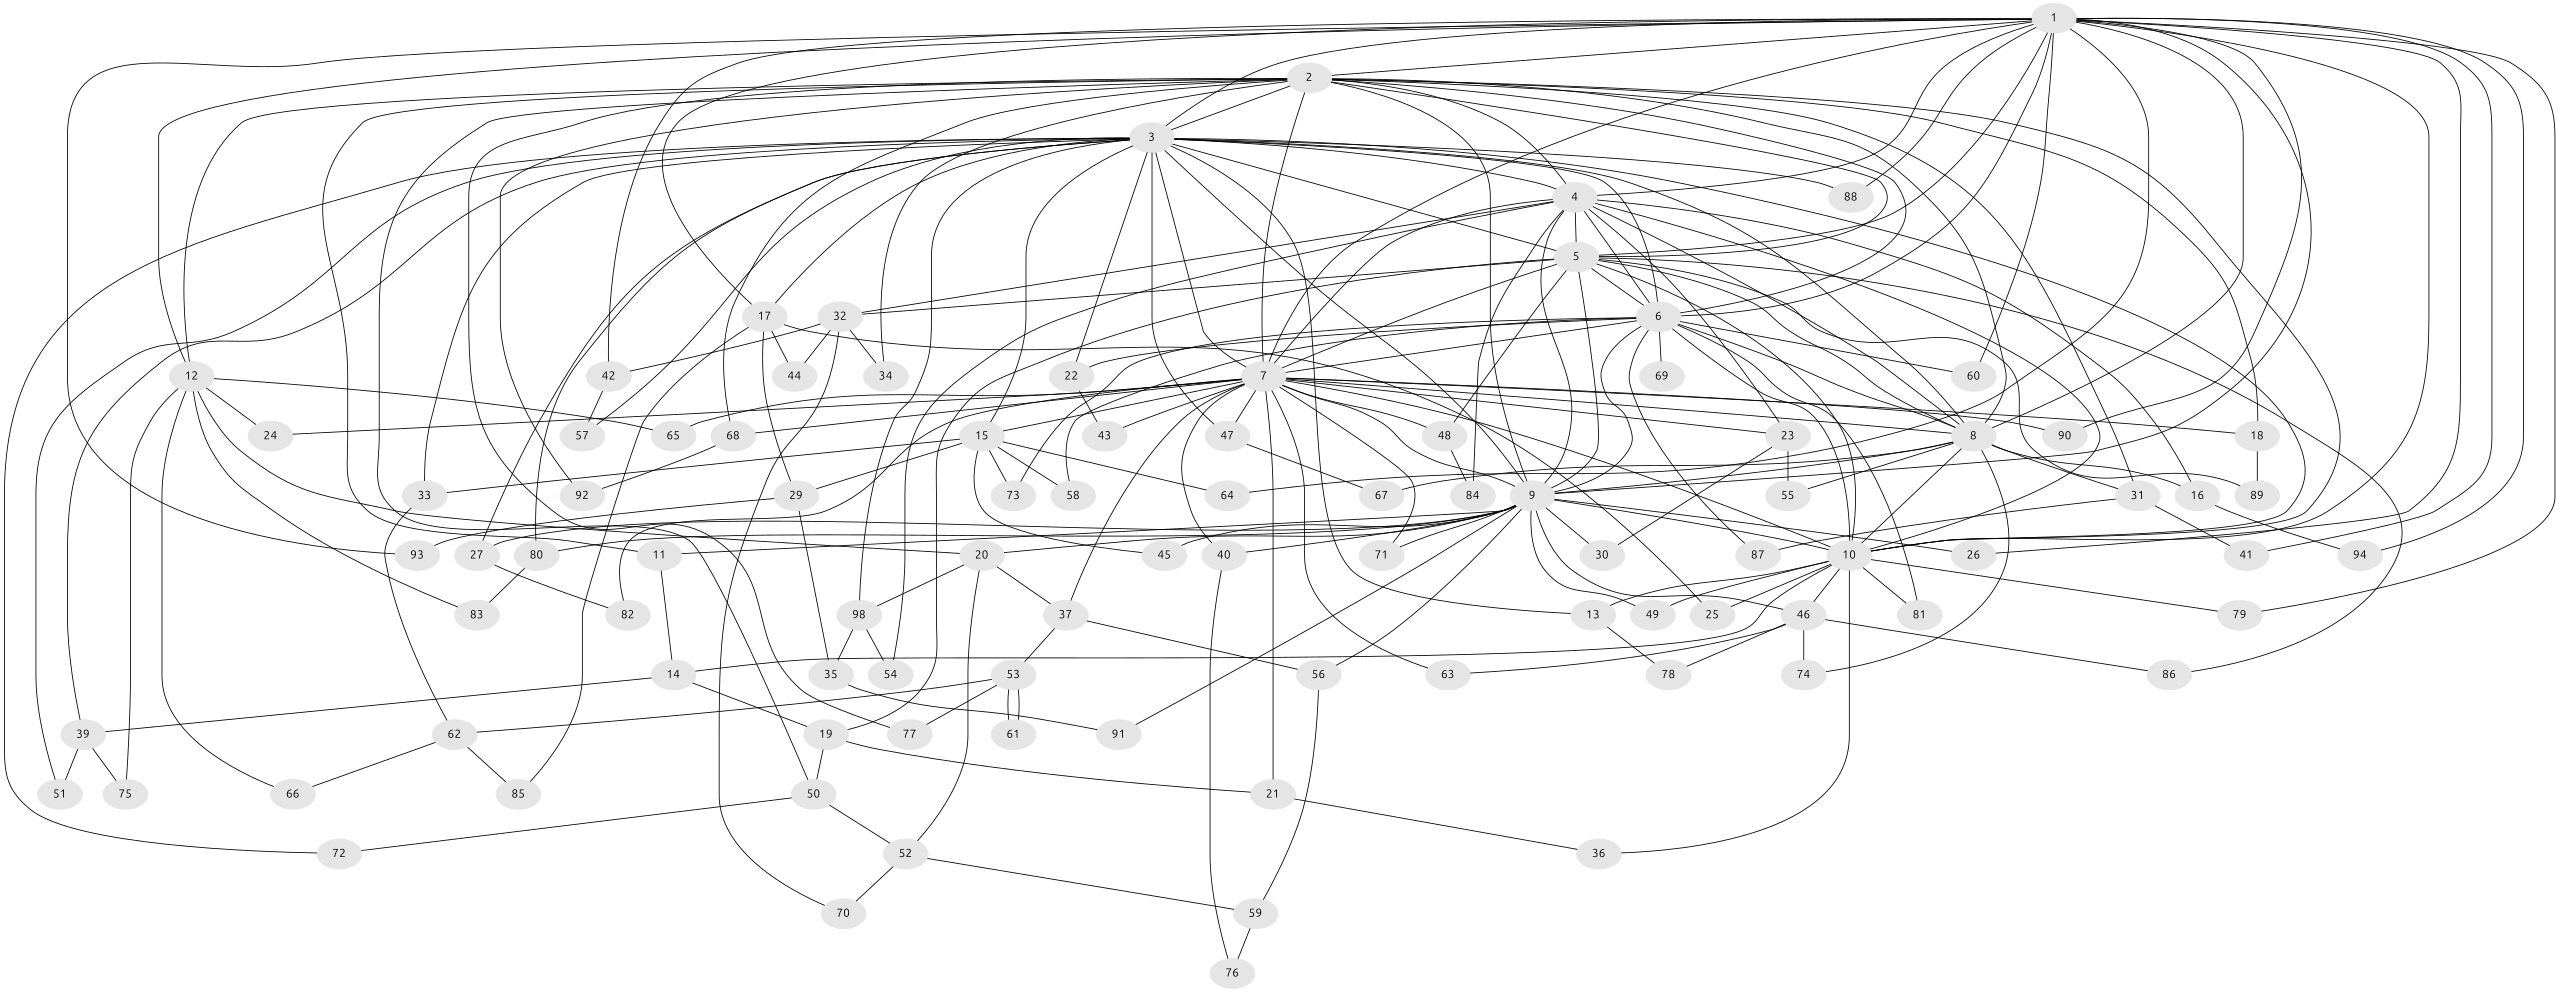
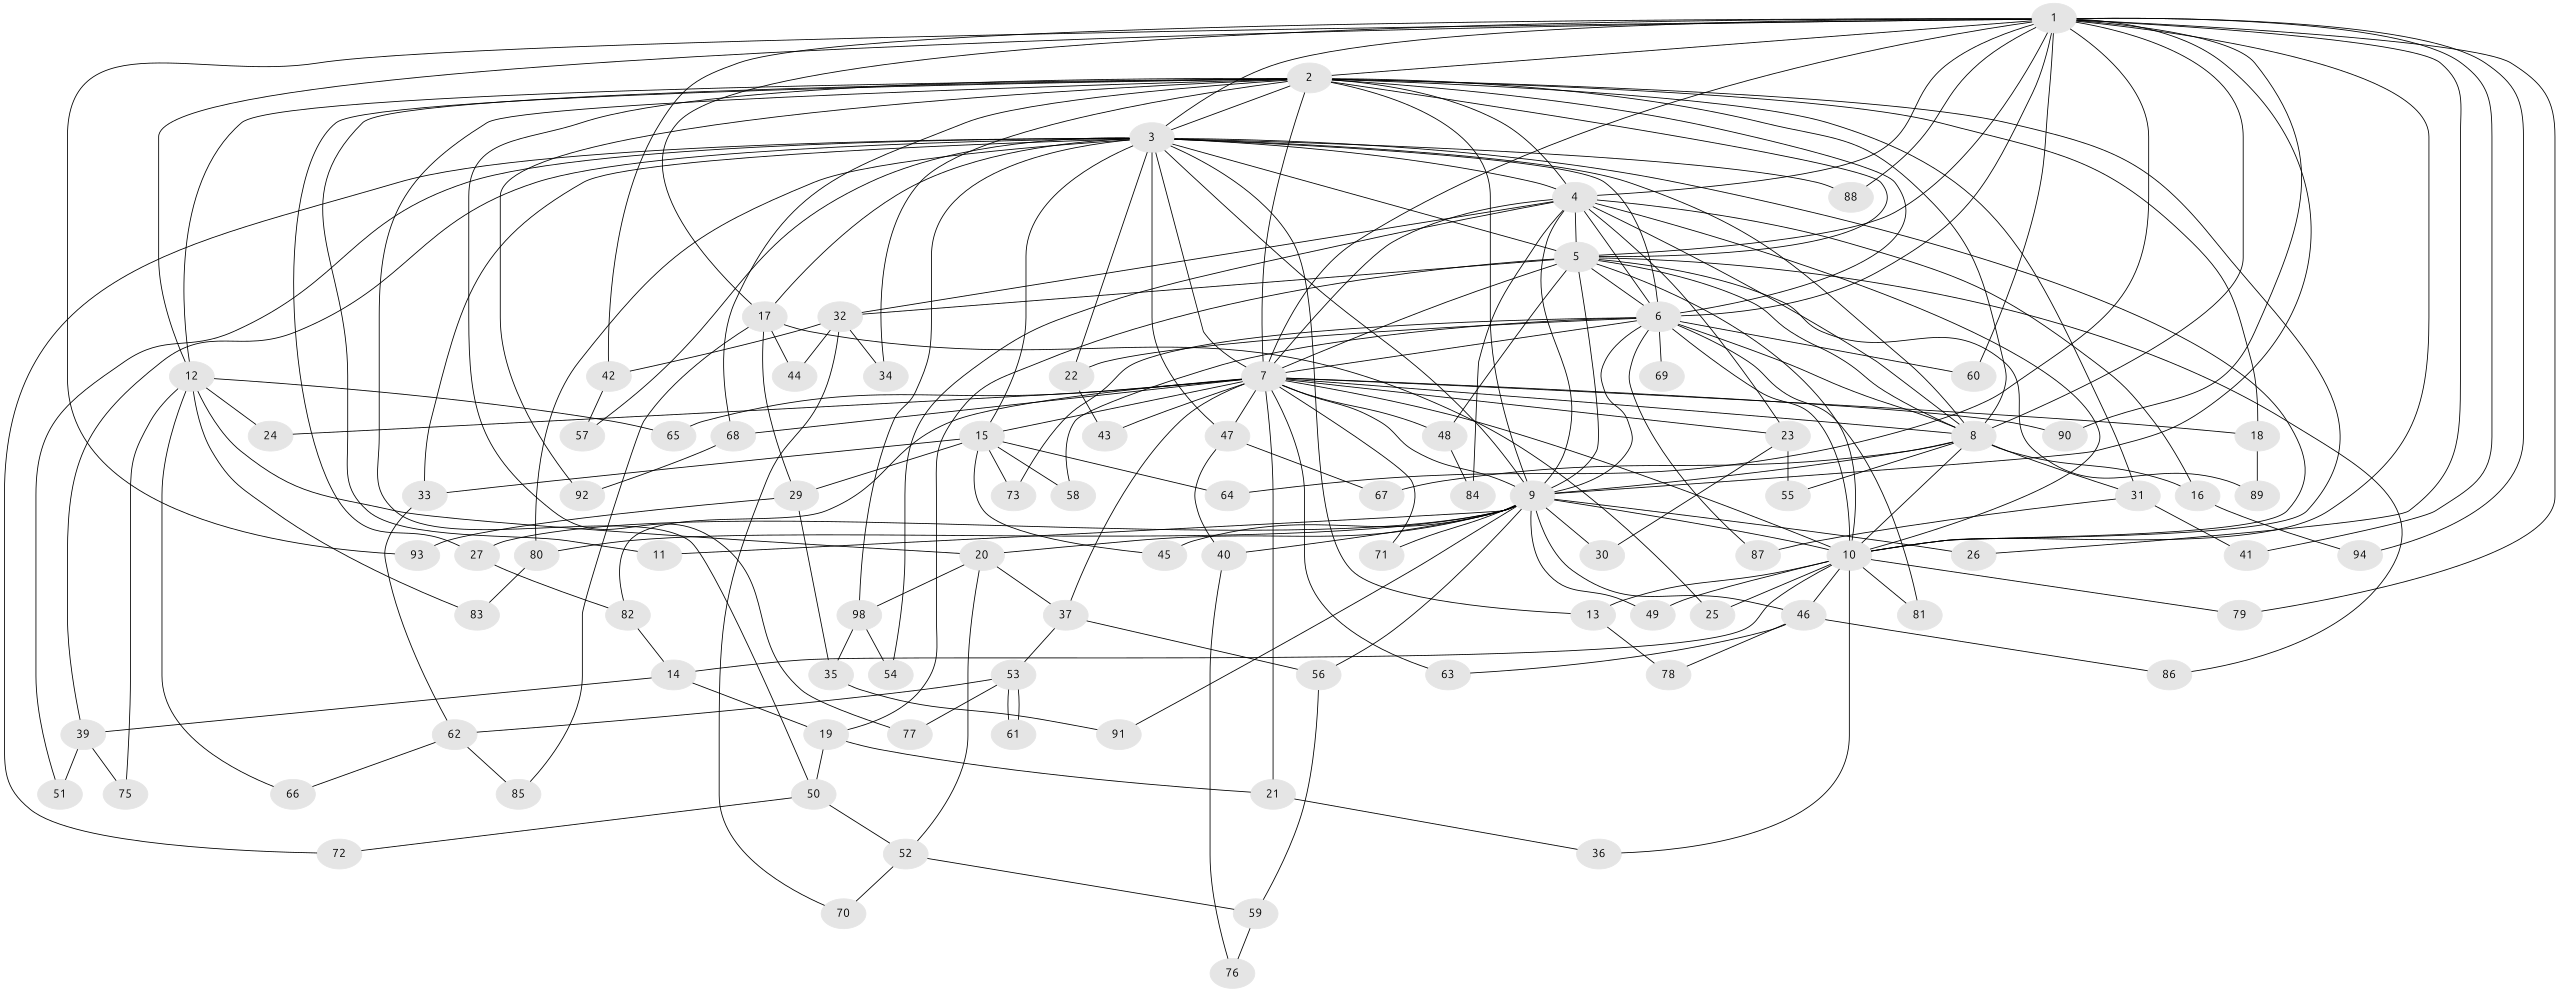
edge "3" -- "27": now "2" -- "27"
edge "7" -- "40": now "47" -- "40"
edge "11" -- "14": now "82" -- "14"
node "74": removed
